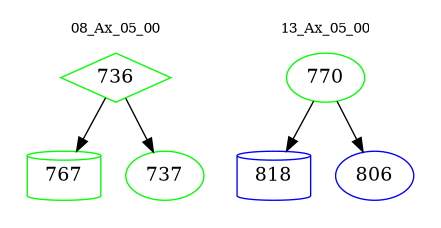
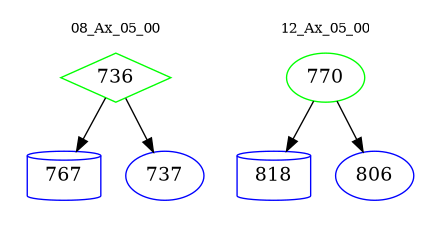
cluster "13_Ax_05_00": label "13_Ax_05_00" -> "12_Ax_05_00"
node "767": color green -> blue
node "737": color green -> blue
